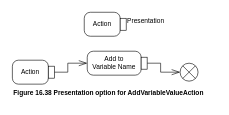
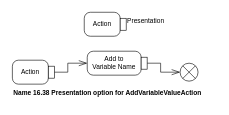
node "Figure 16.38 Presentation option for AddVariableValueAction": label "Figure 16.38 Presentation option for AddVariableValueAction" -> "Name 16.38 Presentation option for AddVariableValueAction"
